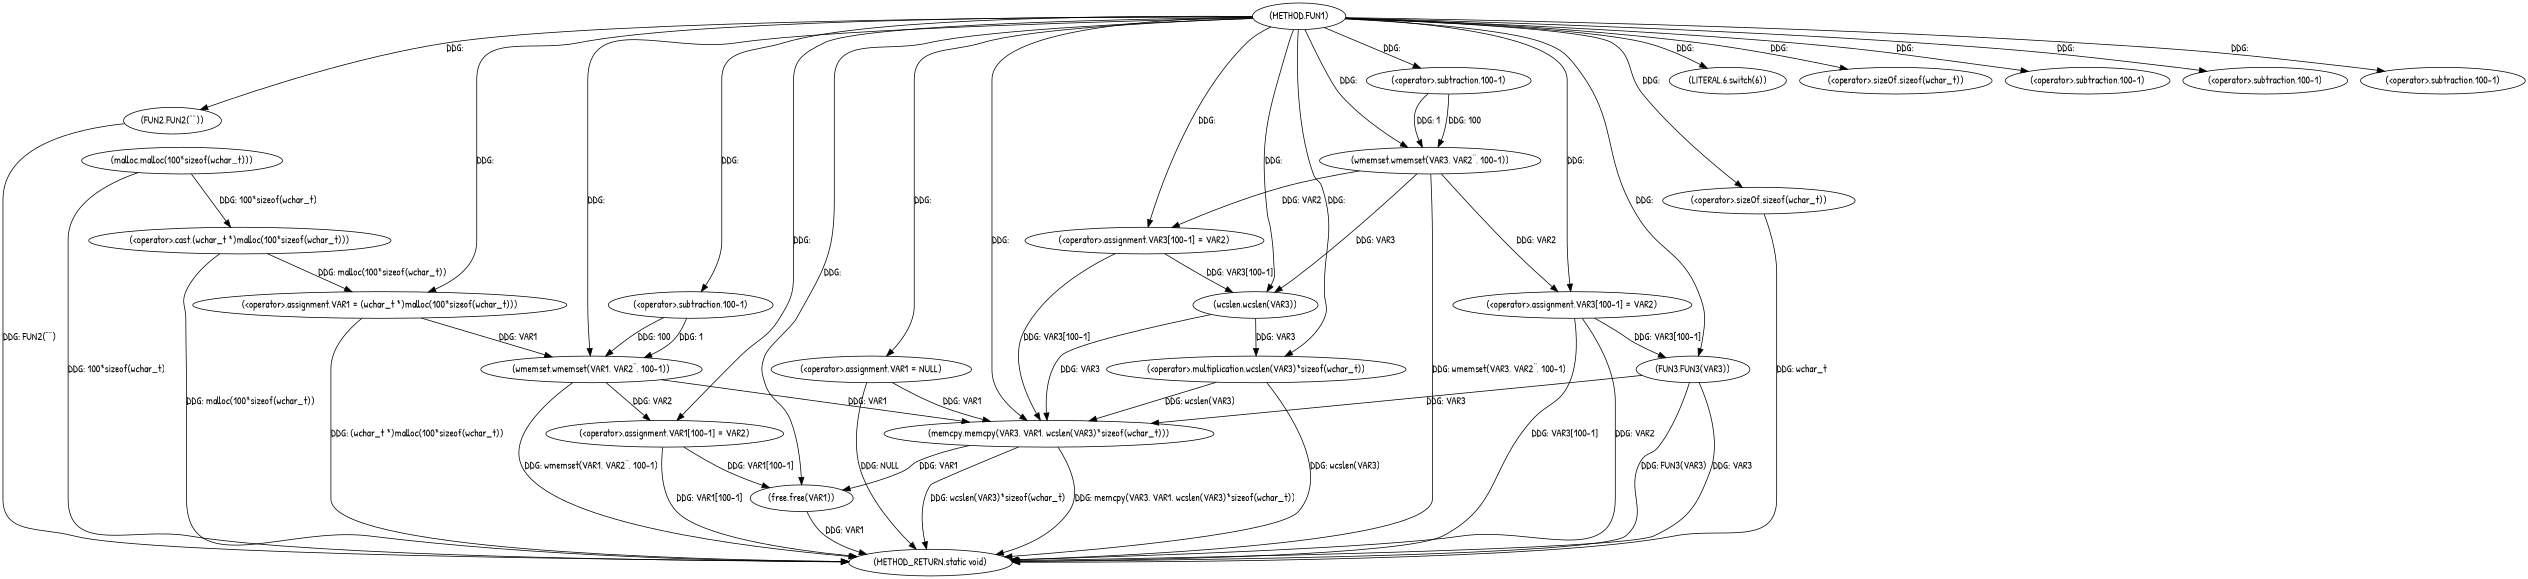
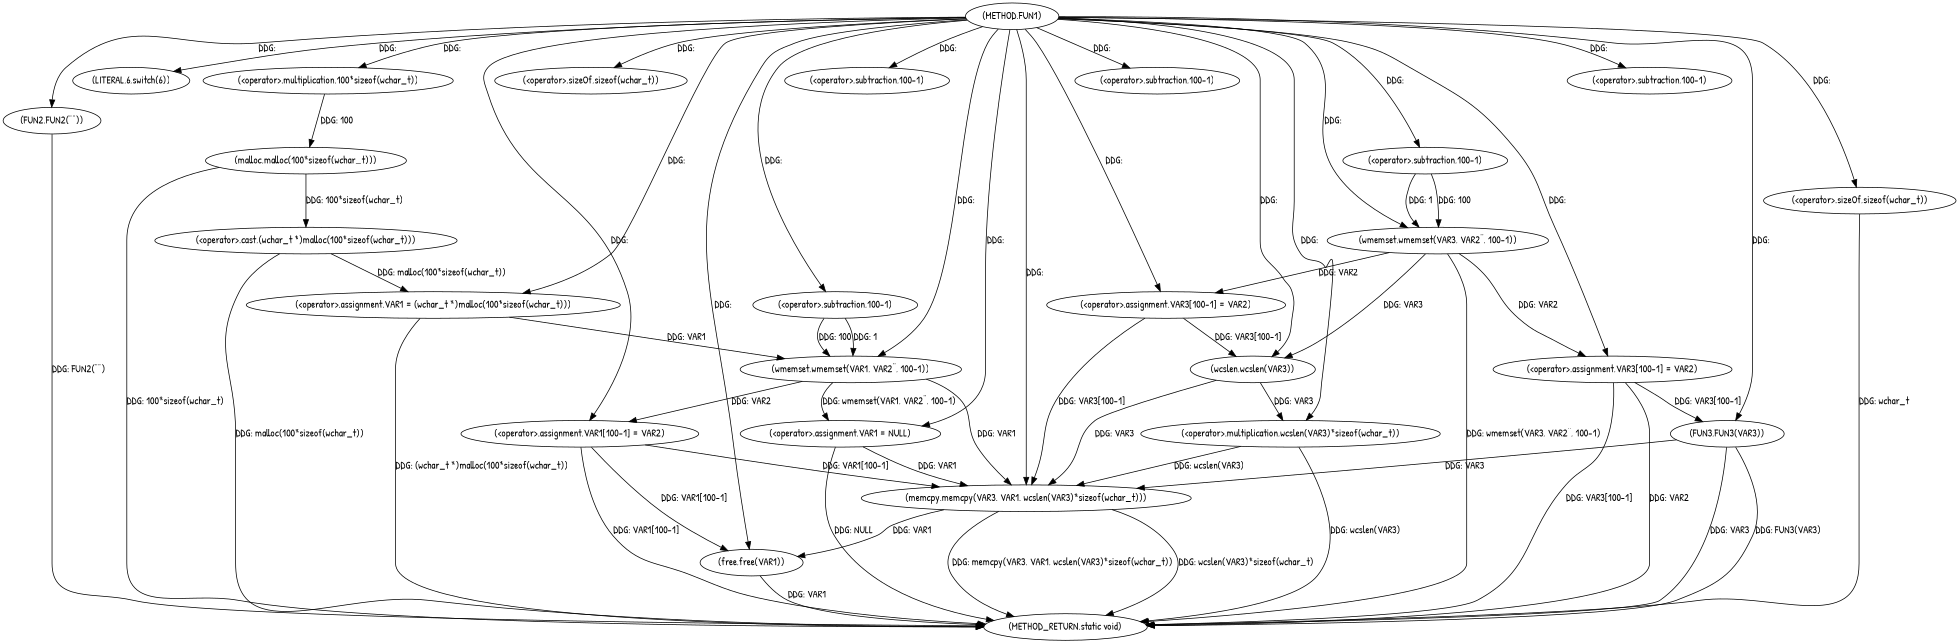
node "(<operator>.multiplication,100*sizeof(wchar_t))": added
edge "(<operator>.assignment,VAR1[100-1] = VAR2)" -> "(memcpy,memcpy(VAR3, VAR1, wcslen(VAR3)*sizeof(wchar_t)))": added, label "DDG: VAR1[100-1]"
edge "(wmemset,wmemset(VAR1, VAR2'', 100-1))" -> "(METHOD_RETURN,static void)": now "(wmemset,wmemset(VAR1, VAR2'', 100-1))" -> "(<operator>.assignment,VAR1 = NULL)"
